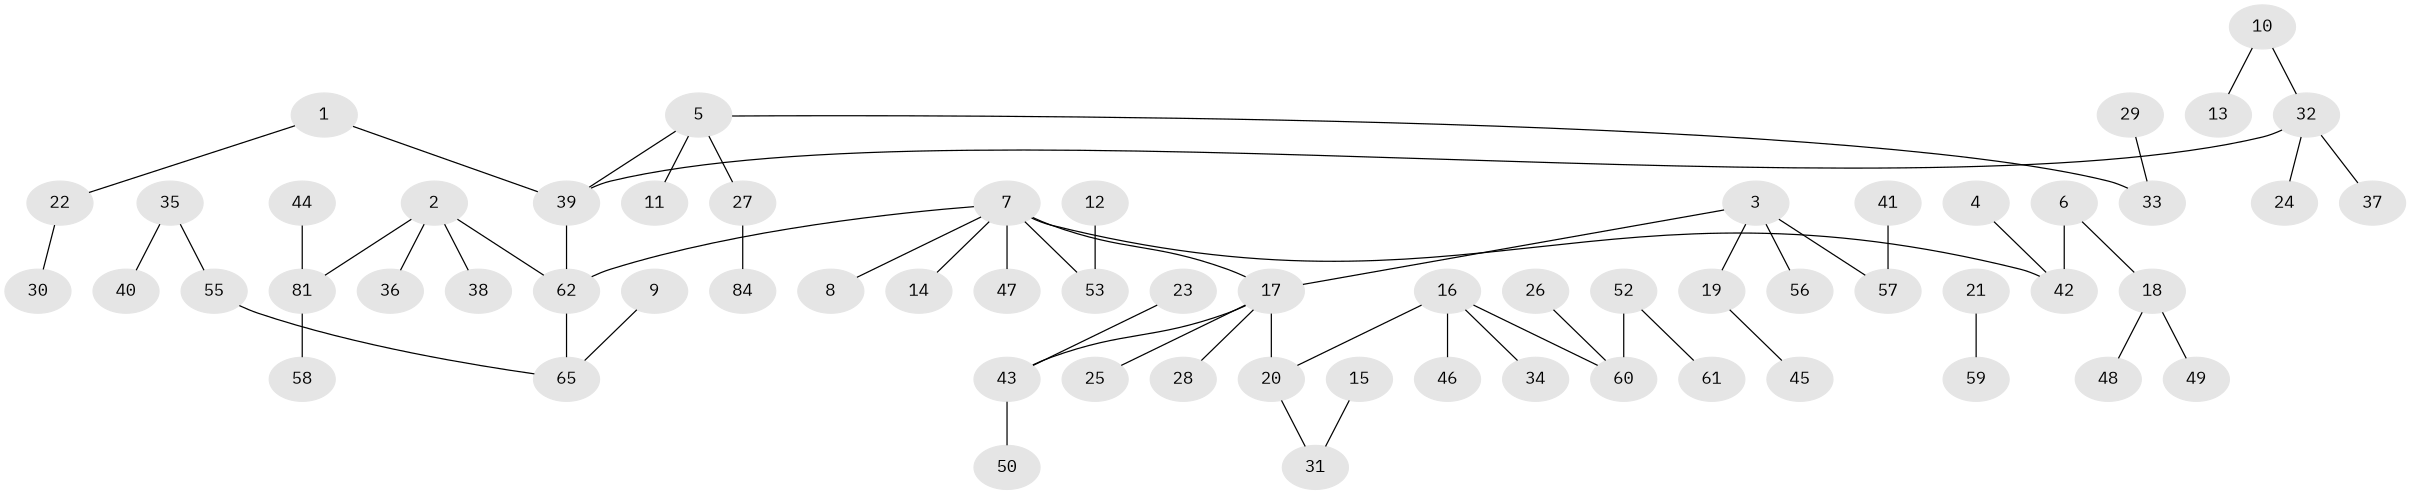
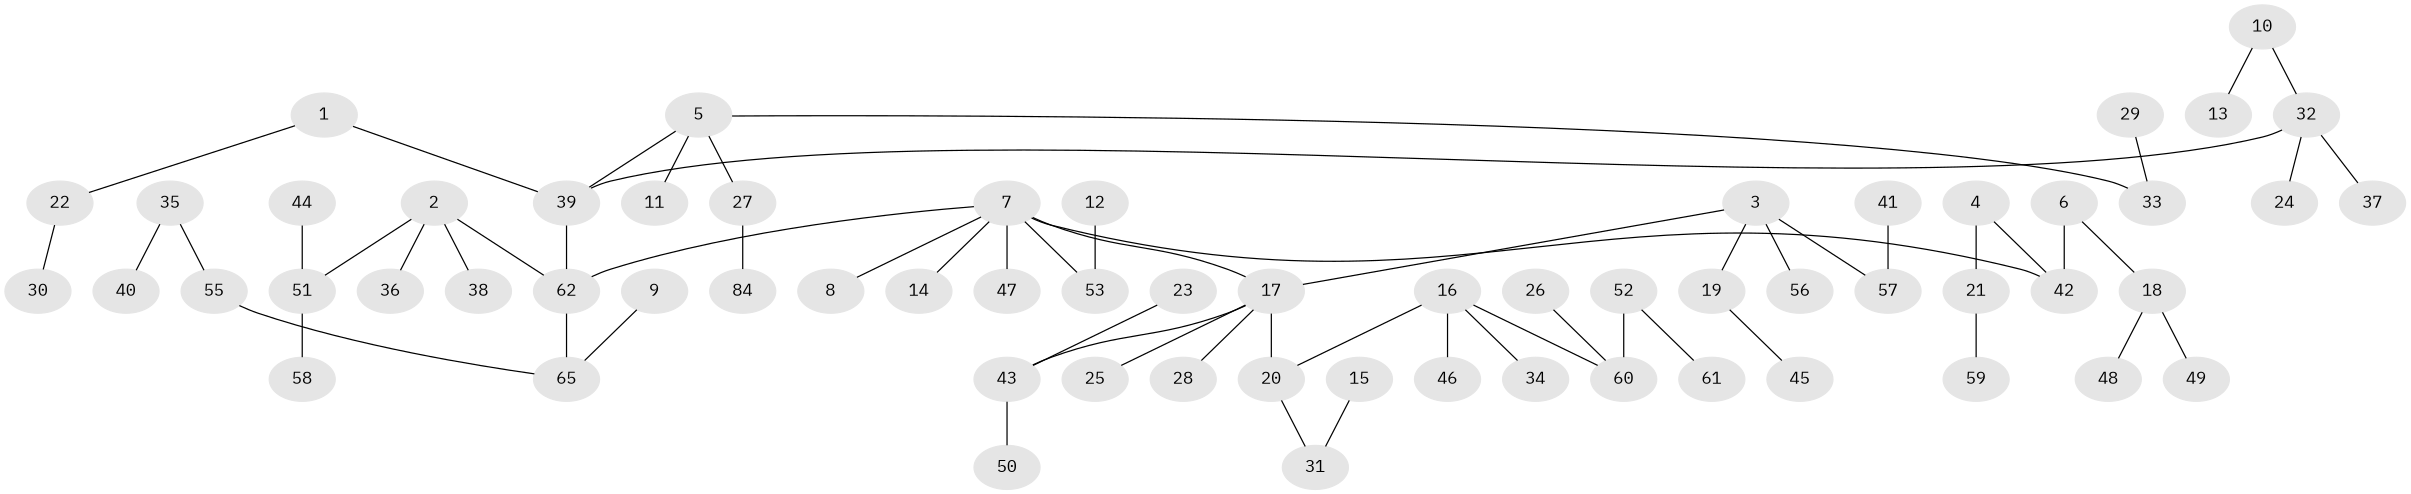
edge "4" -- "21": added
node "81": label "81" -> "51"
